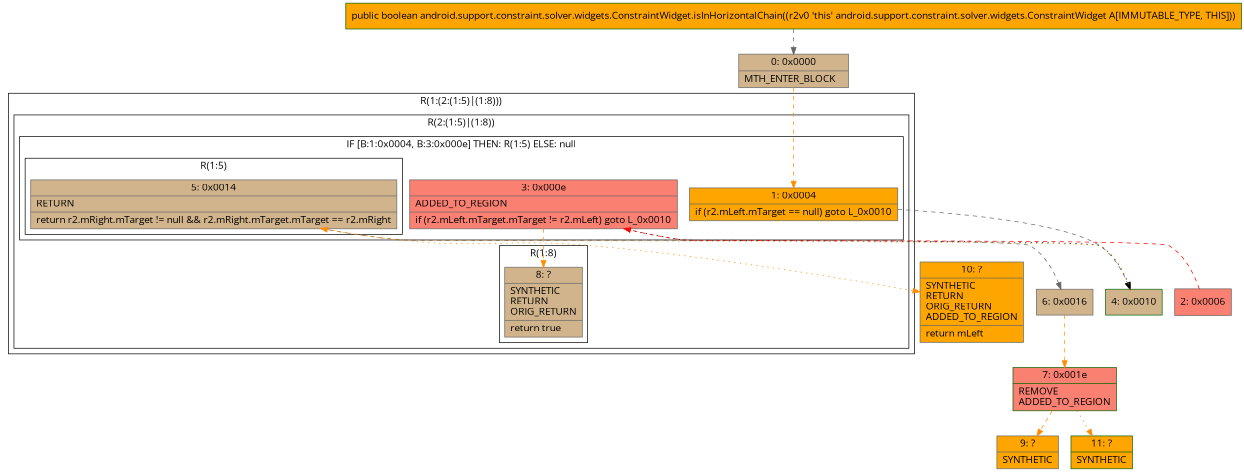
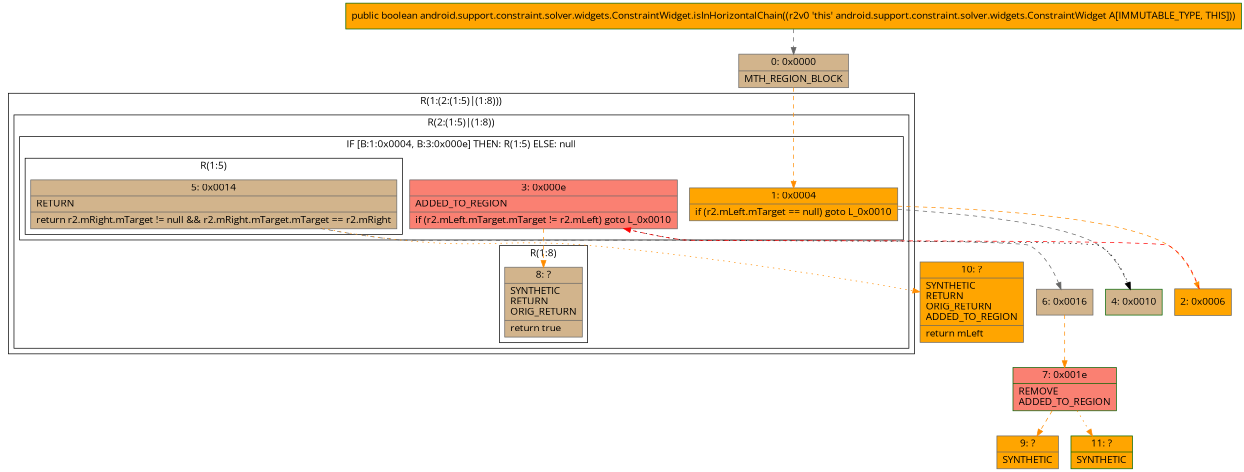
node "0: 0x0000": text "MTH_ENTER_BLOCK" -> "MTH_REGION_BLOCK"
edge "1: 0x0004" -> "2: 0x0006": added
edge "4: 0x0010" -> "5: 0x0014": removed
node "2: 0x0006": fillcolor salmon -> orange
